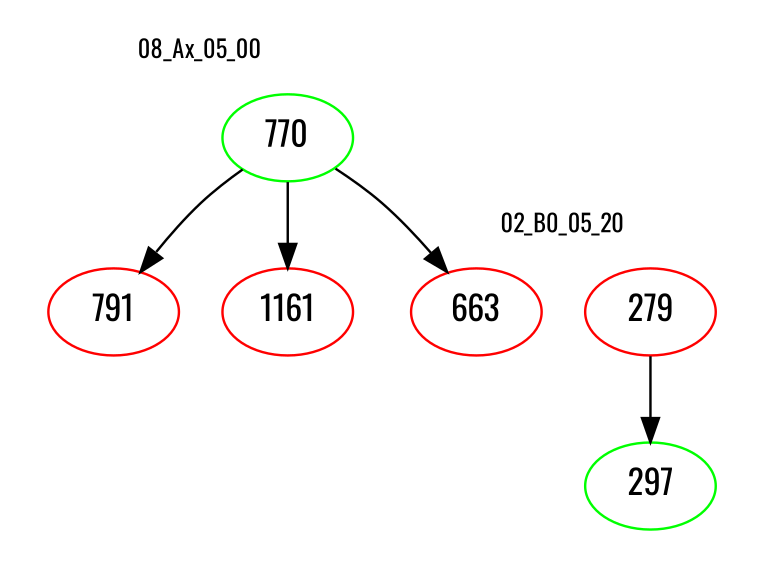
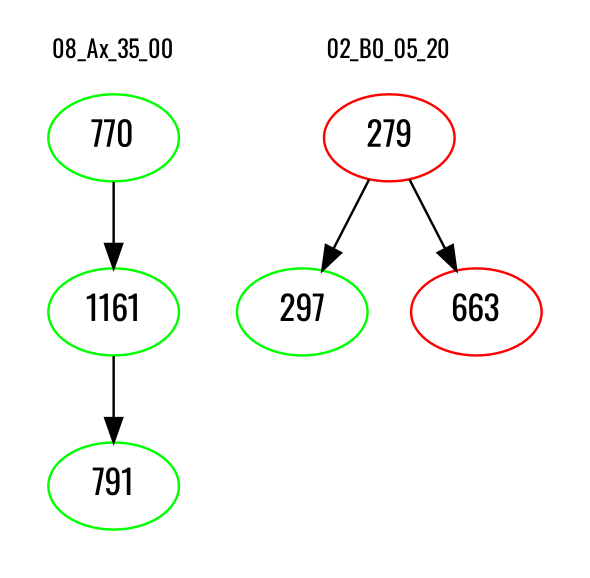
cluster "08_Ax_05_00": label "08_Ax_05_00" -> "08_Ax_35_00"
edge "770" -> "791": now "1161" -> "791"
edge "770" -> "663": now "279" -> "663"
node "791": color red -> green
node "1161": color red -> green
